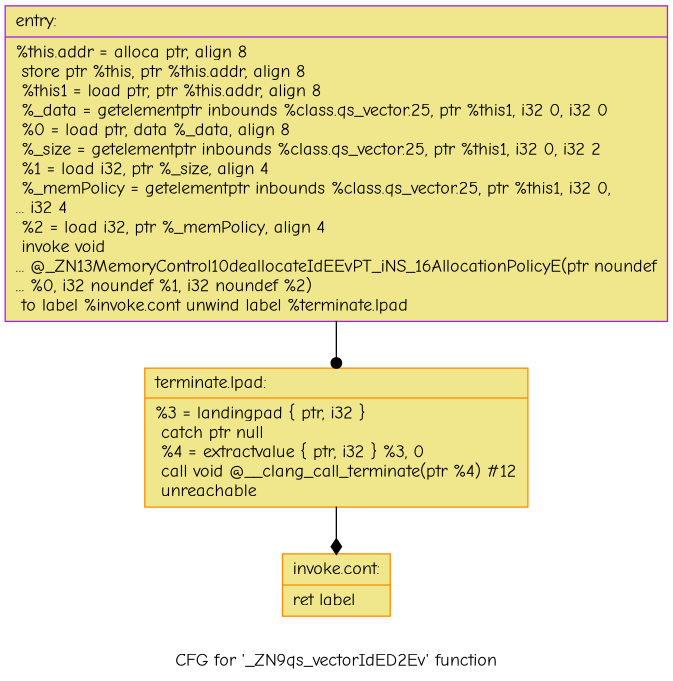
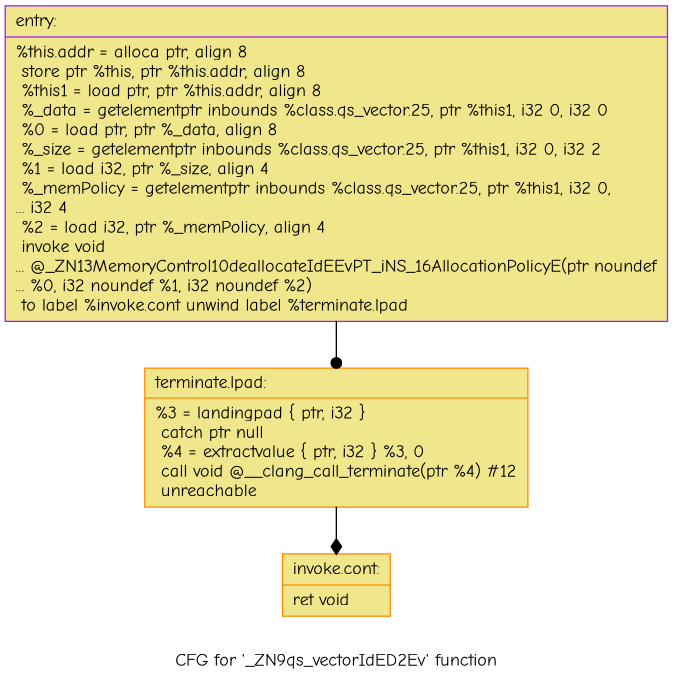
node "entry:": text "%0 = load ptr, data %_data, align 8" -> "%0 = load ptr, ptr %_data, align 8"
node "invoke.cont:": text "ret label" -> "ret void"
